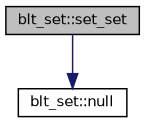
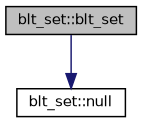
node "blt_set::set_set": label "blt_set::set_set" -> "blt_set::blt_set"
